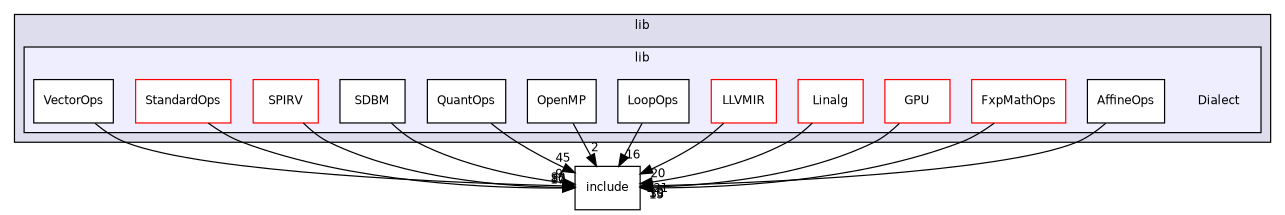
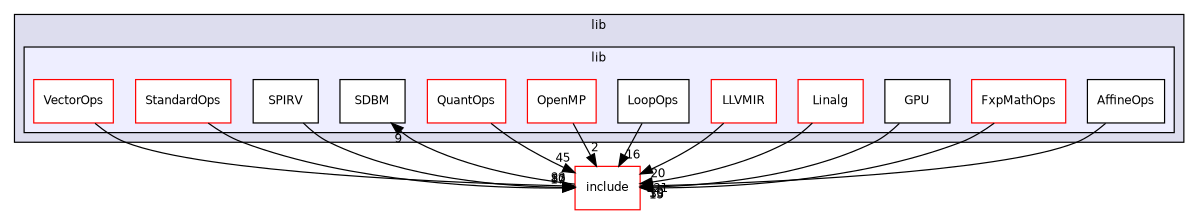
node "VectorOps": color black -> red
node "SPIRV": color red -> black
node "QuantOps": color black -> red
node "OpenMP": color black -> red
node "GPU": color red -> black
node "Dialect": removed
edge "SDBM" -> "include": reversed
node "include": color black -> red
